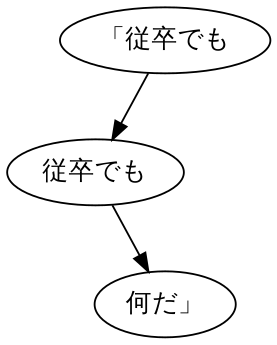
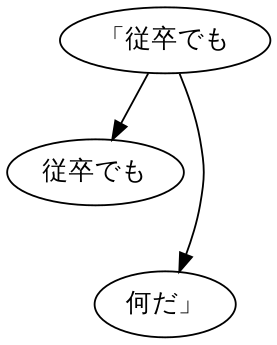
edge "従卒でも" -> "何だ」": now "「従卒でも" -> "何だ」"
